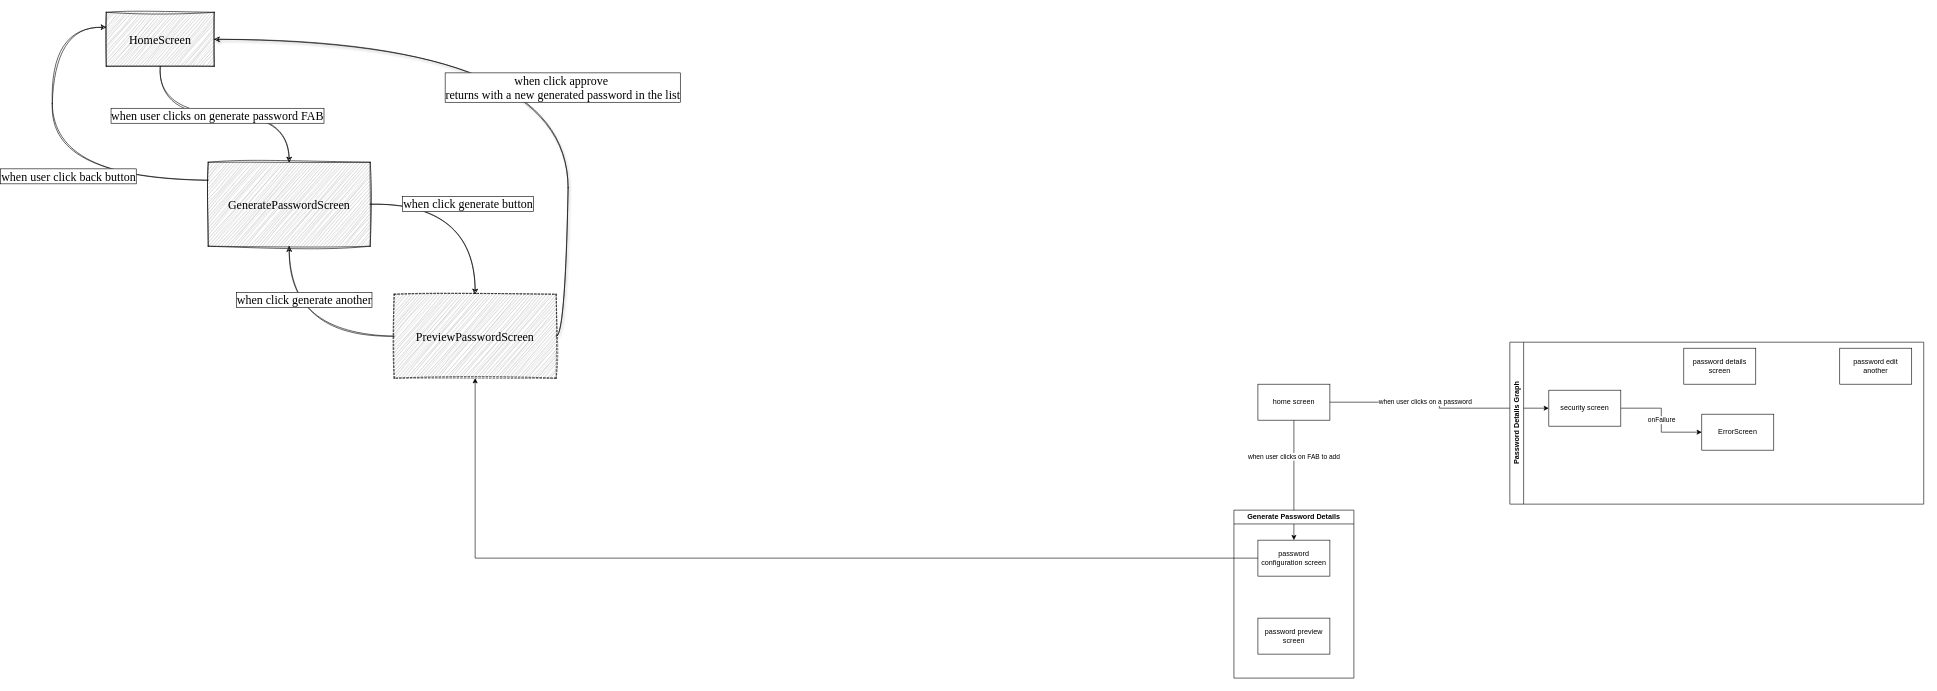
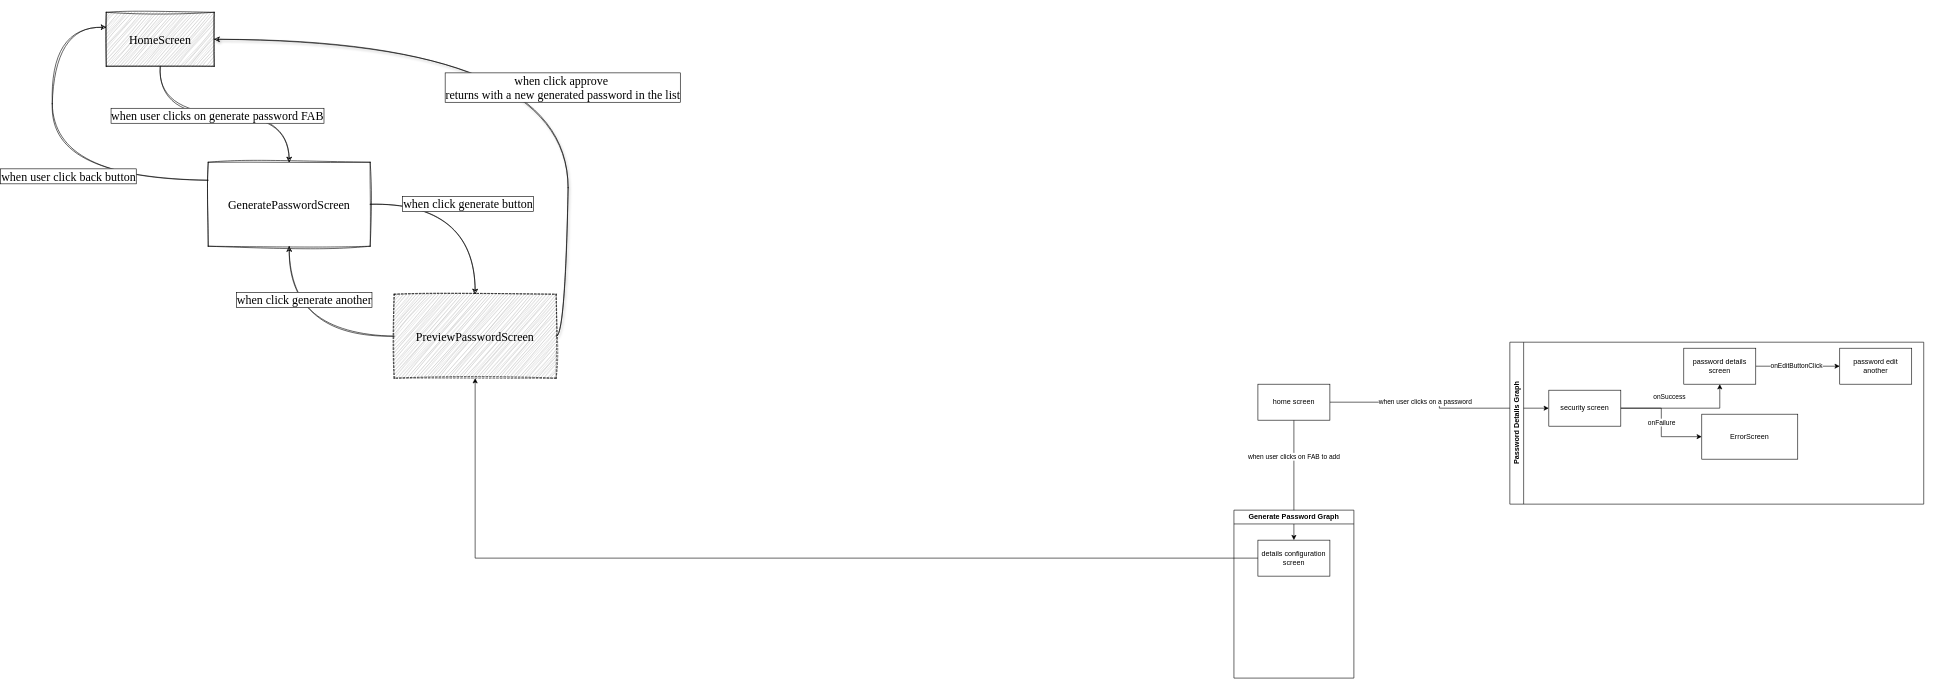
node "GeneratePasswordScreen": fillcolor #b3b3b3 -> #ffffff
edge "password details screen" -> "password edit another": added, label "onEditButtonClick"
edge "security screen" -> "password details screen": added, label "onSuccess"
node "ErrorScreen": size 72x36 -> 96x45
node "Generate Password Details": label "Generate Password Details" -> "Generate Password Graph"
node "password configuration screen": label "password configuration screen" -> "details configuration screen"
node "password preview screen": removed
